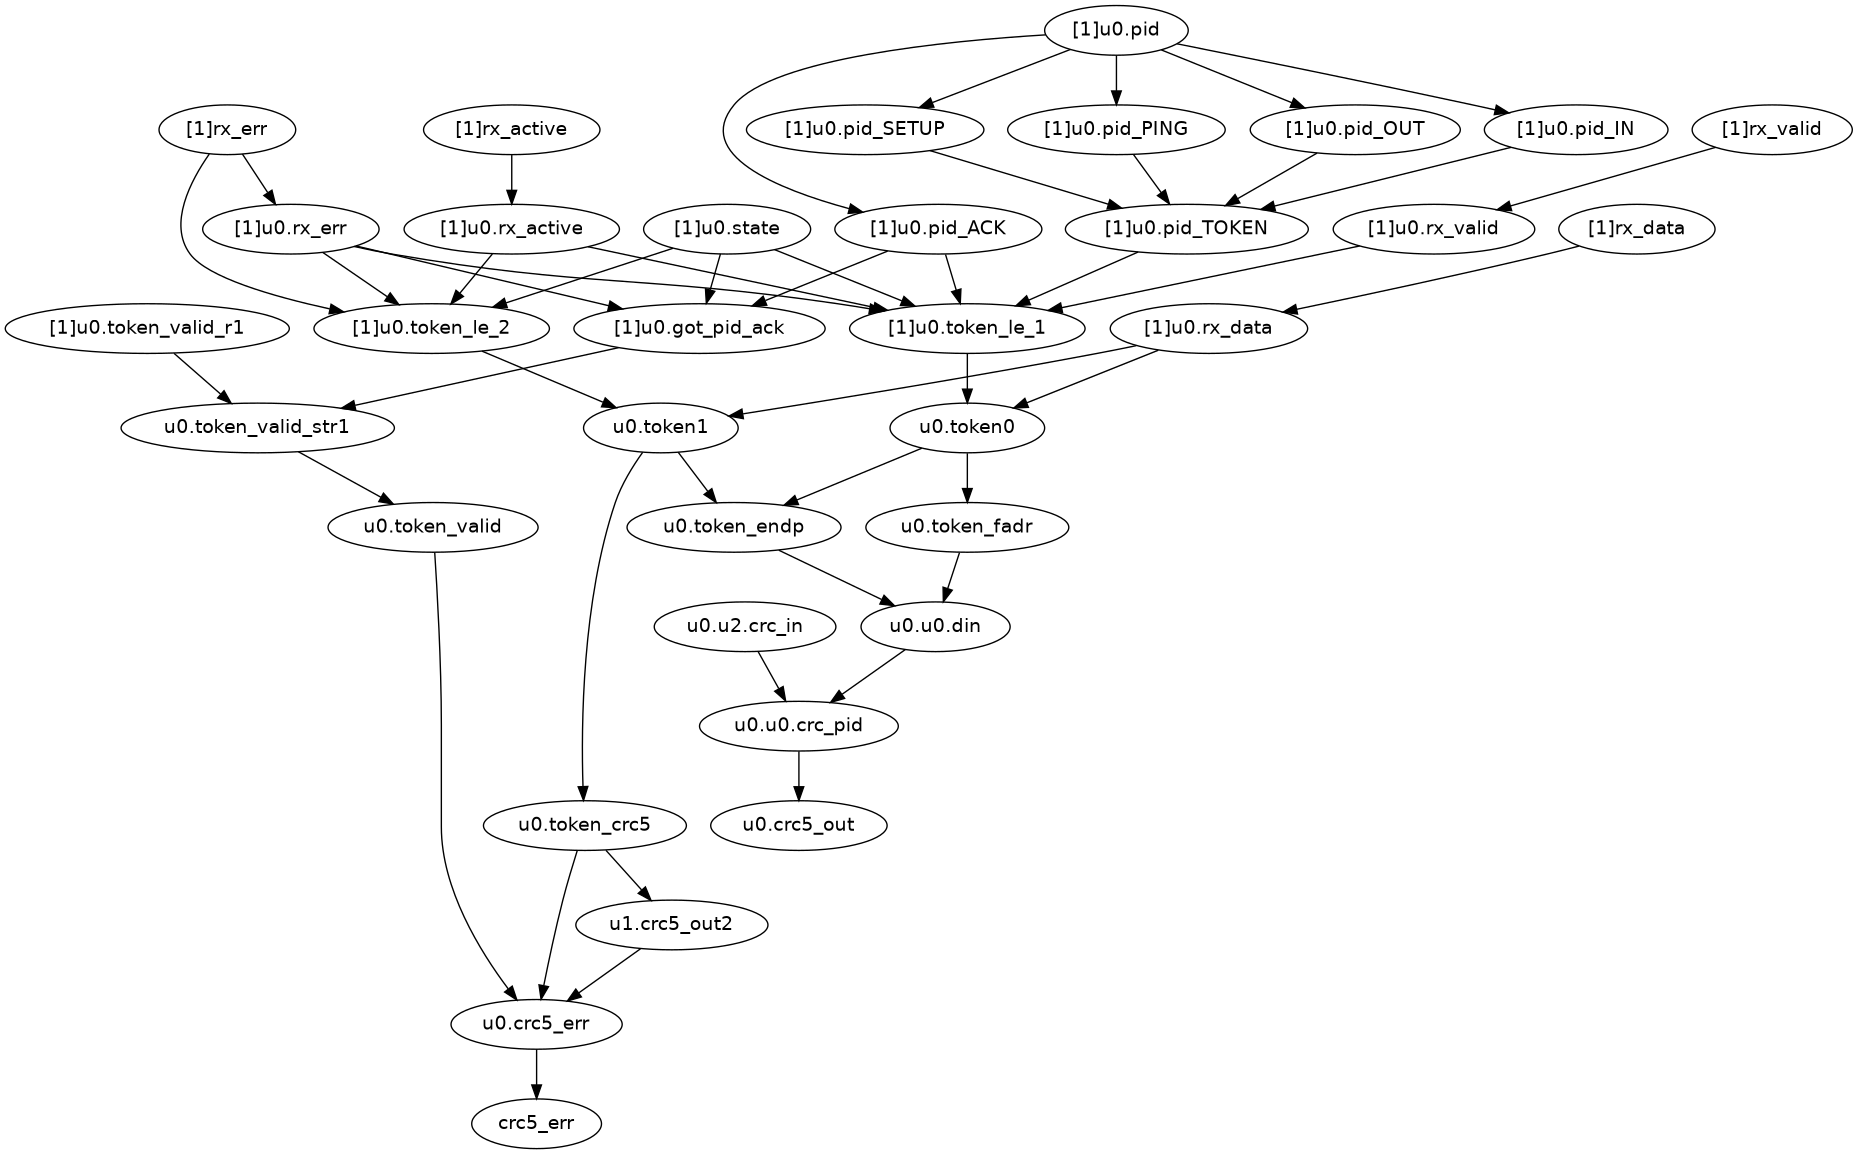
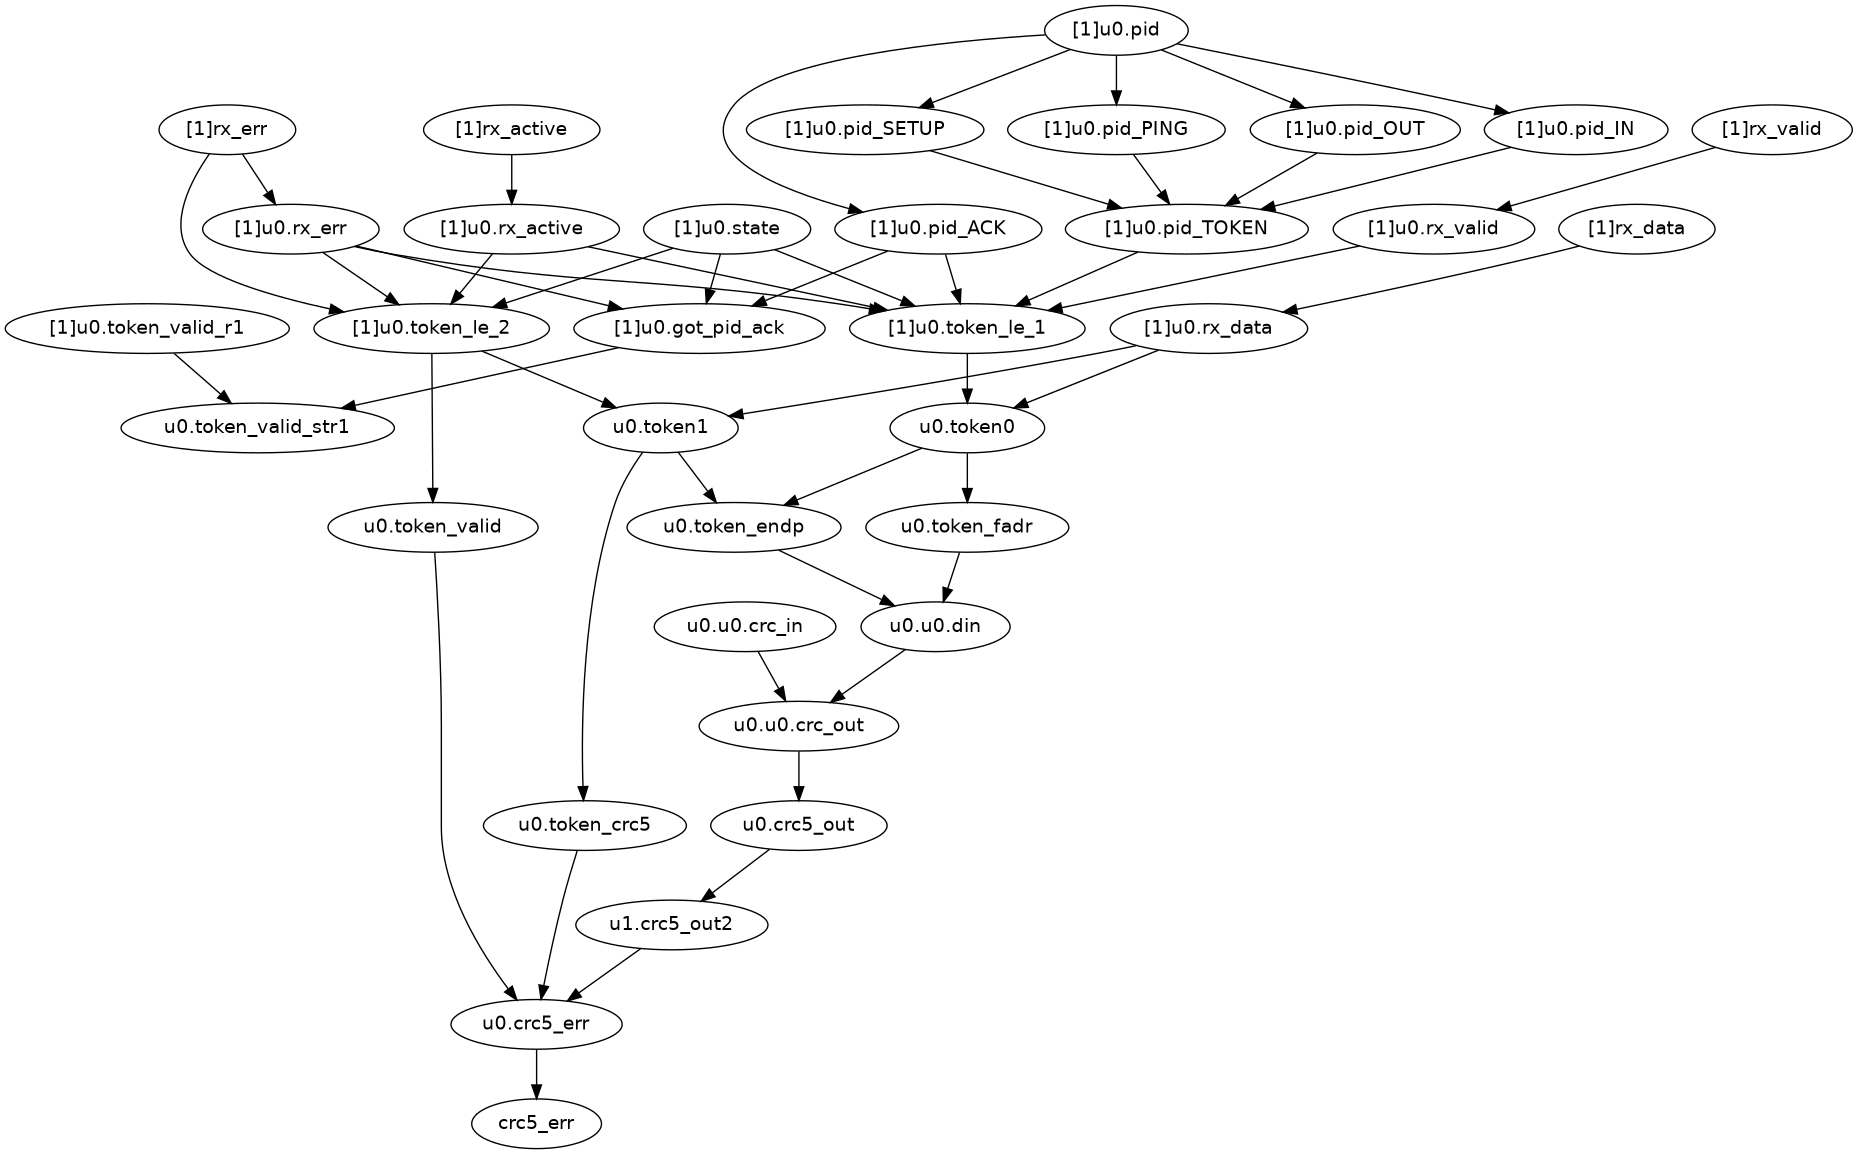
edge "u0.token_valid_str1" -> "u0.token_valid": now "[1]u0.token_le_2" -> "u0.token_valid"
node "u0.u2.crc_in": label "u0.u2.crc_in" -> "u0.u0.crc_in"
node "u0.u0.crc_pid": label "u0.u0.crc_pid" -> "u0.u0.crc_out"
edge "u0.token_crc5" -> "u1.crc5_out2": now "u0.crc5_out" -> "u1.crc5_out2"
